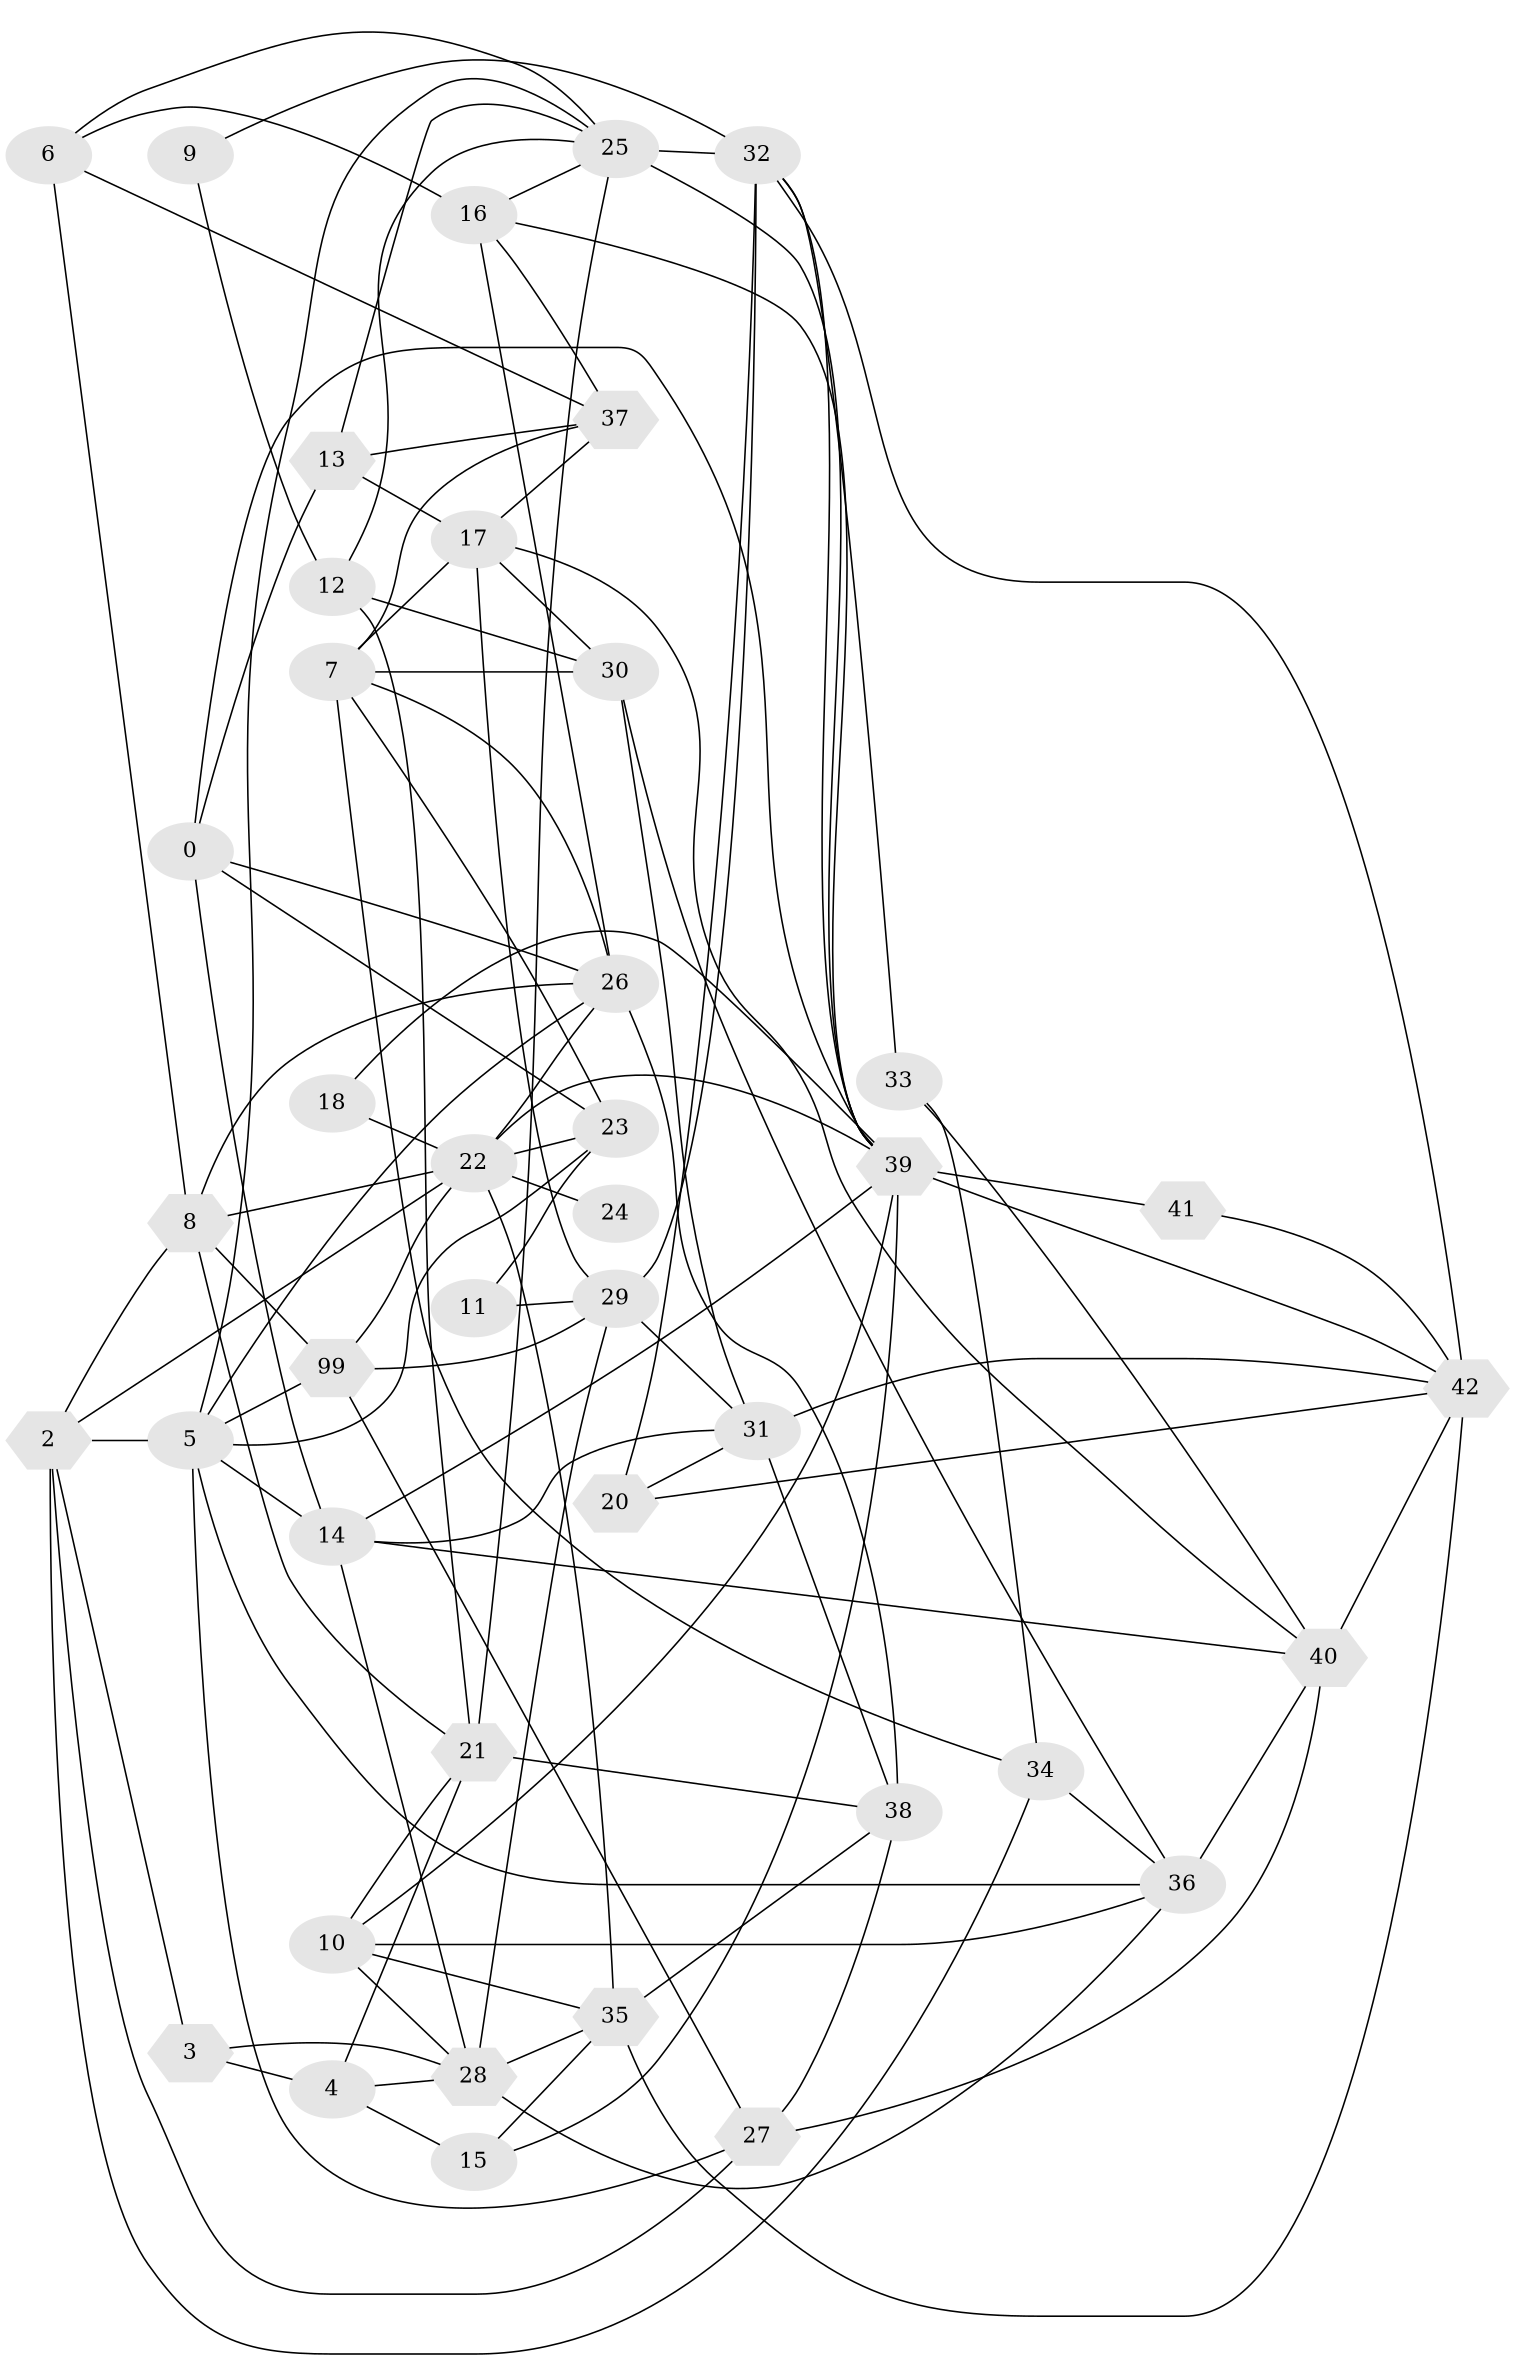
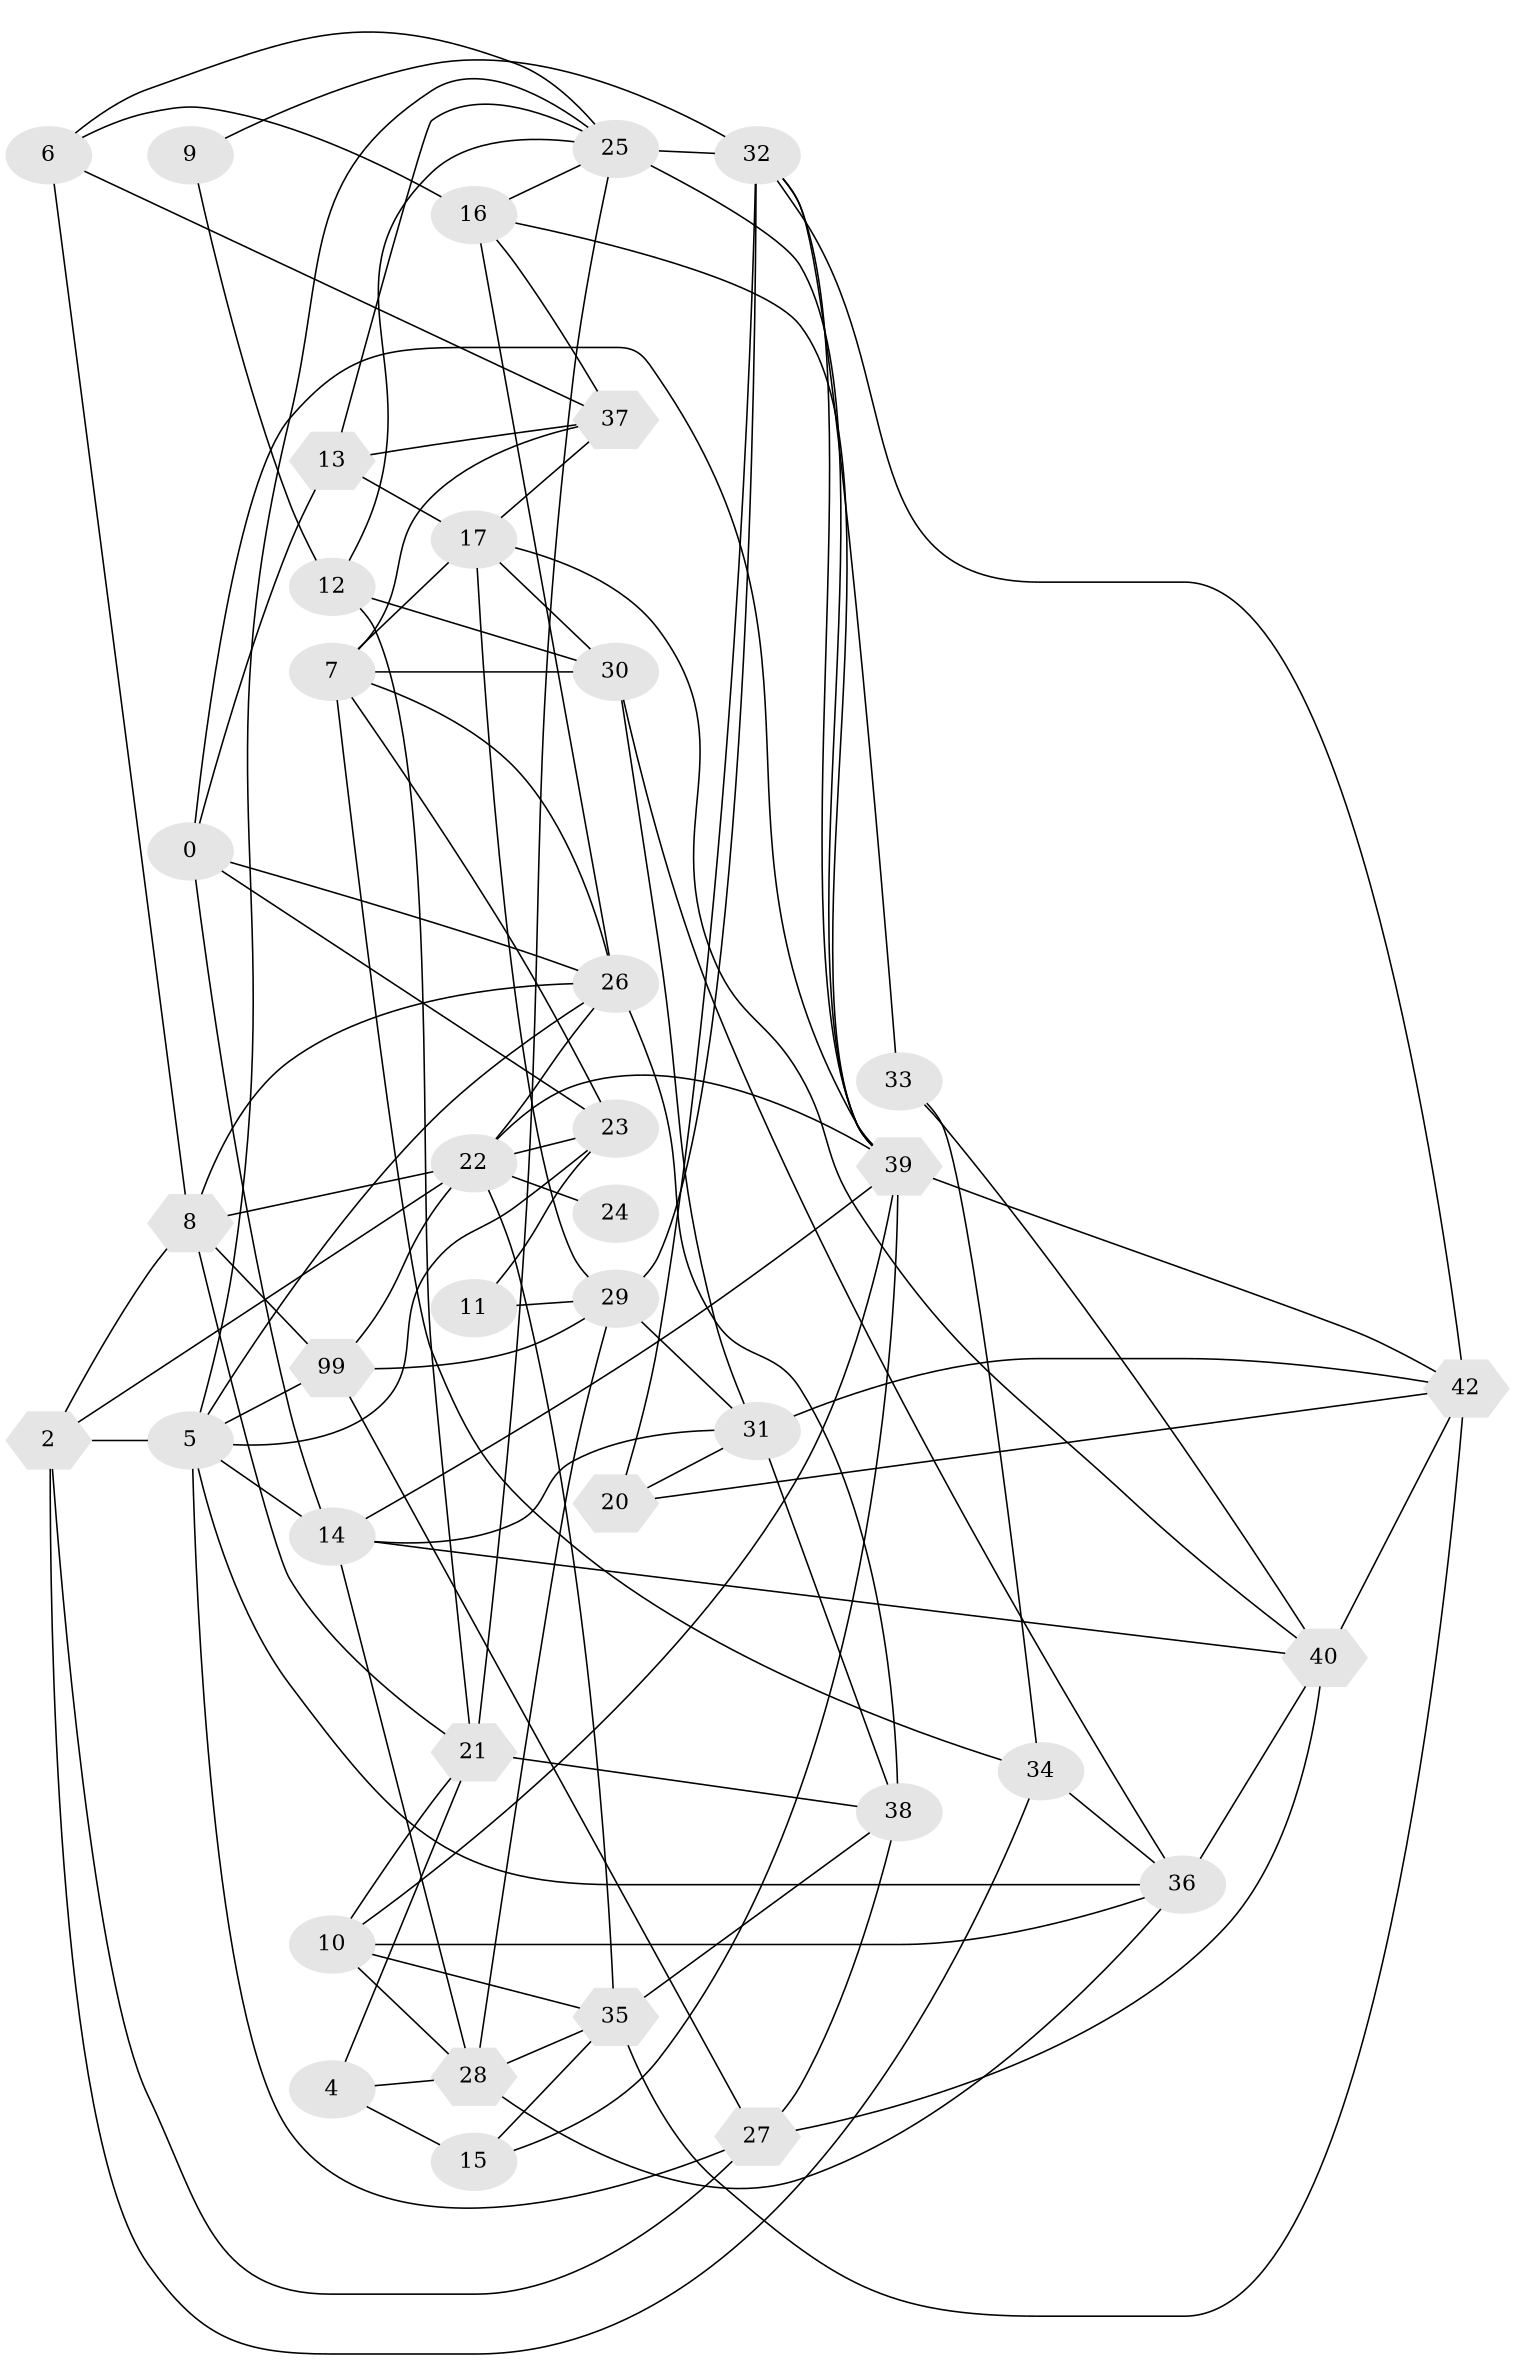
node "18": removed
node "41": removed
node "3": removed
